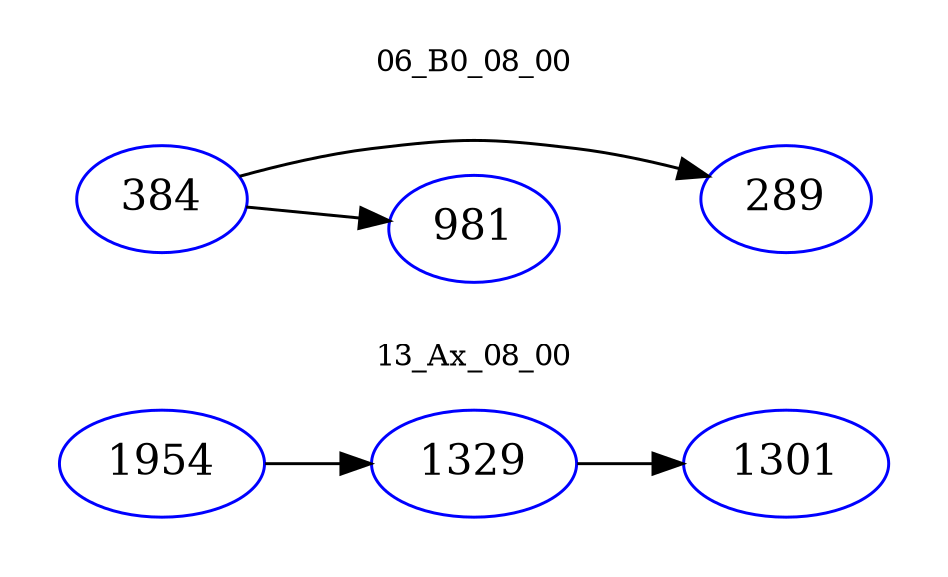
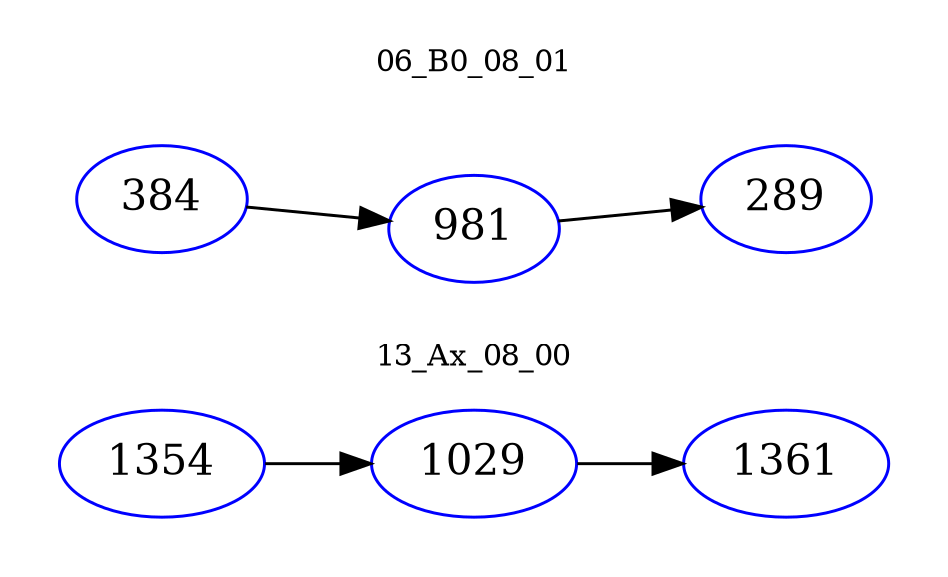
cluster "06_B0_08_00": label "06_B0_08_00" -> "06_B0_08_01"
edge "384" -> "289": now "981" -> "289"
node "1954": label "1954" -> "1354"
node "1329": label "1329" -> "1029"
node "1301": label "1301" -> "1361"
